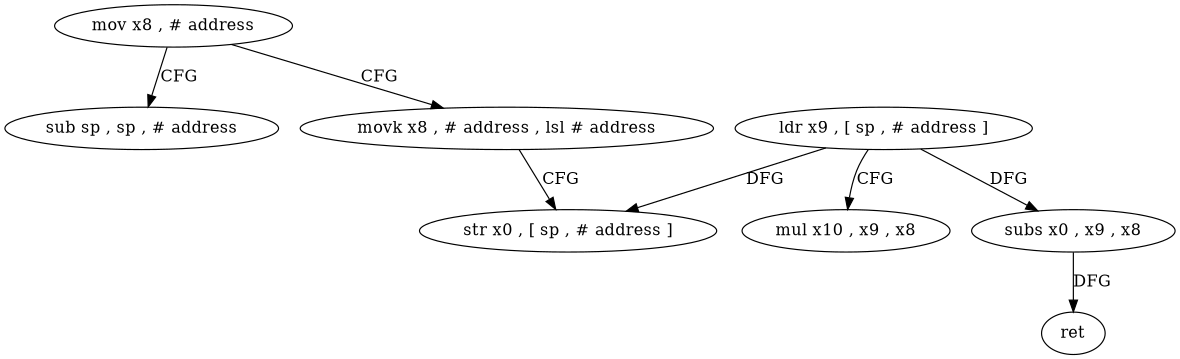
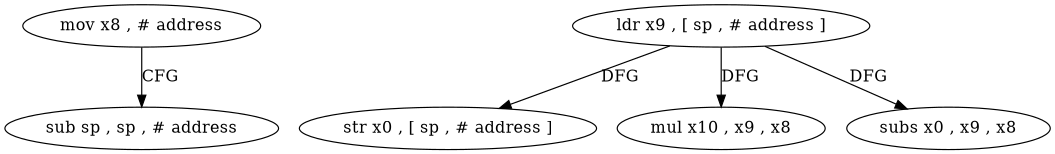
node "movk x8 , # address , lsl # address": removed
edge "ldr x9 , [ sp , # address ]" -> "mul x10 , x9 , x8": label "CFG" -> "DFG"
node "ret": removed
